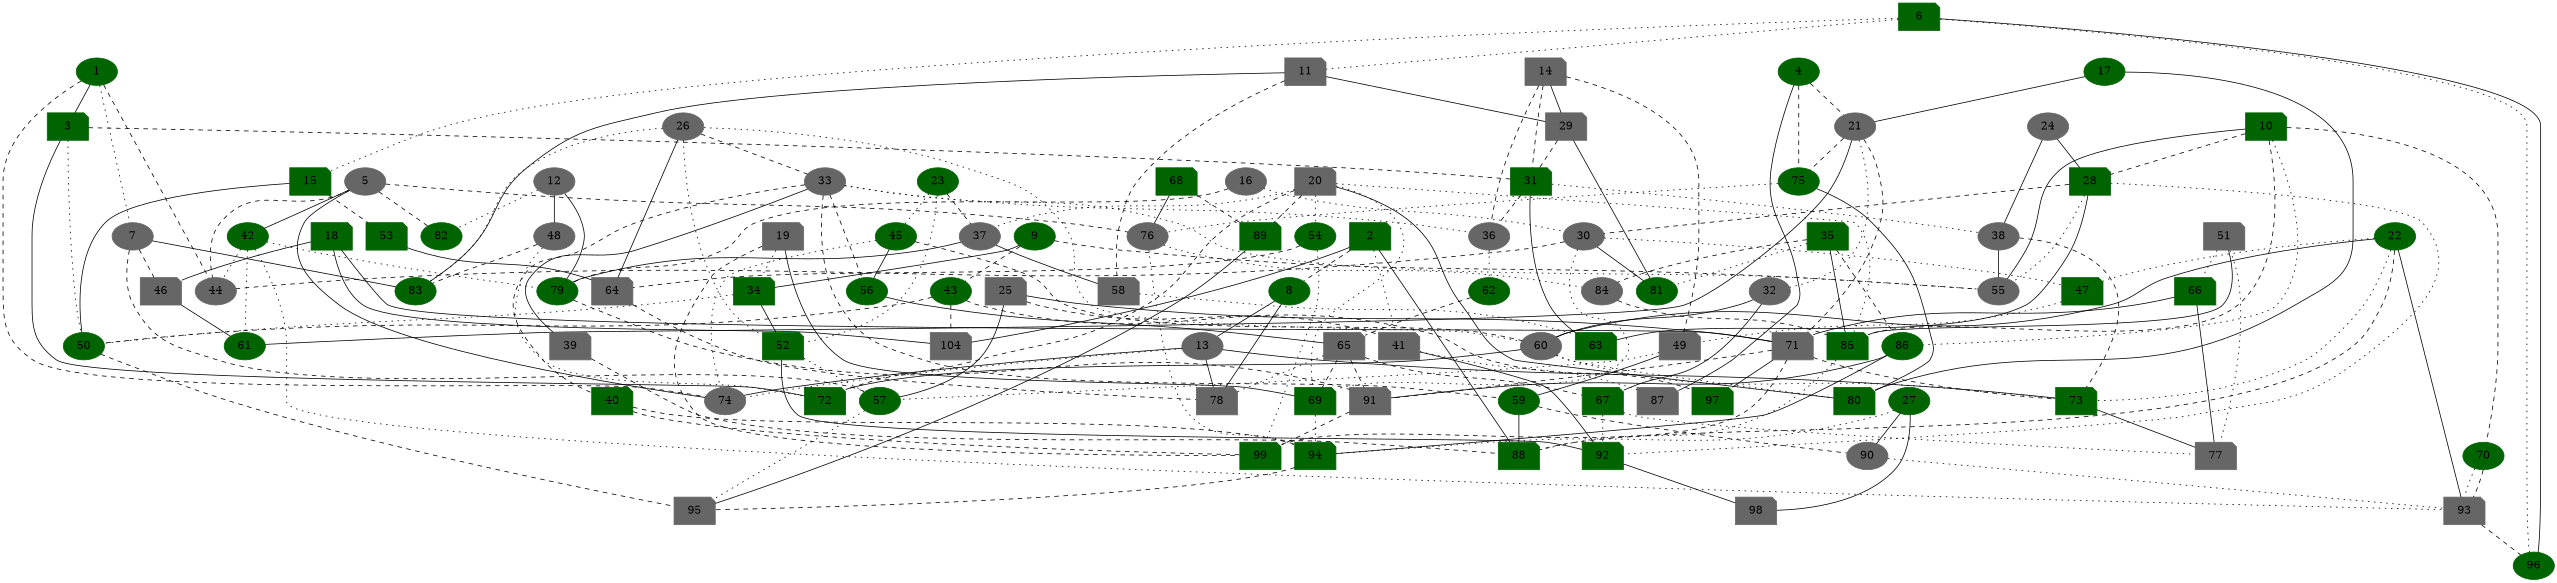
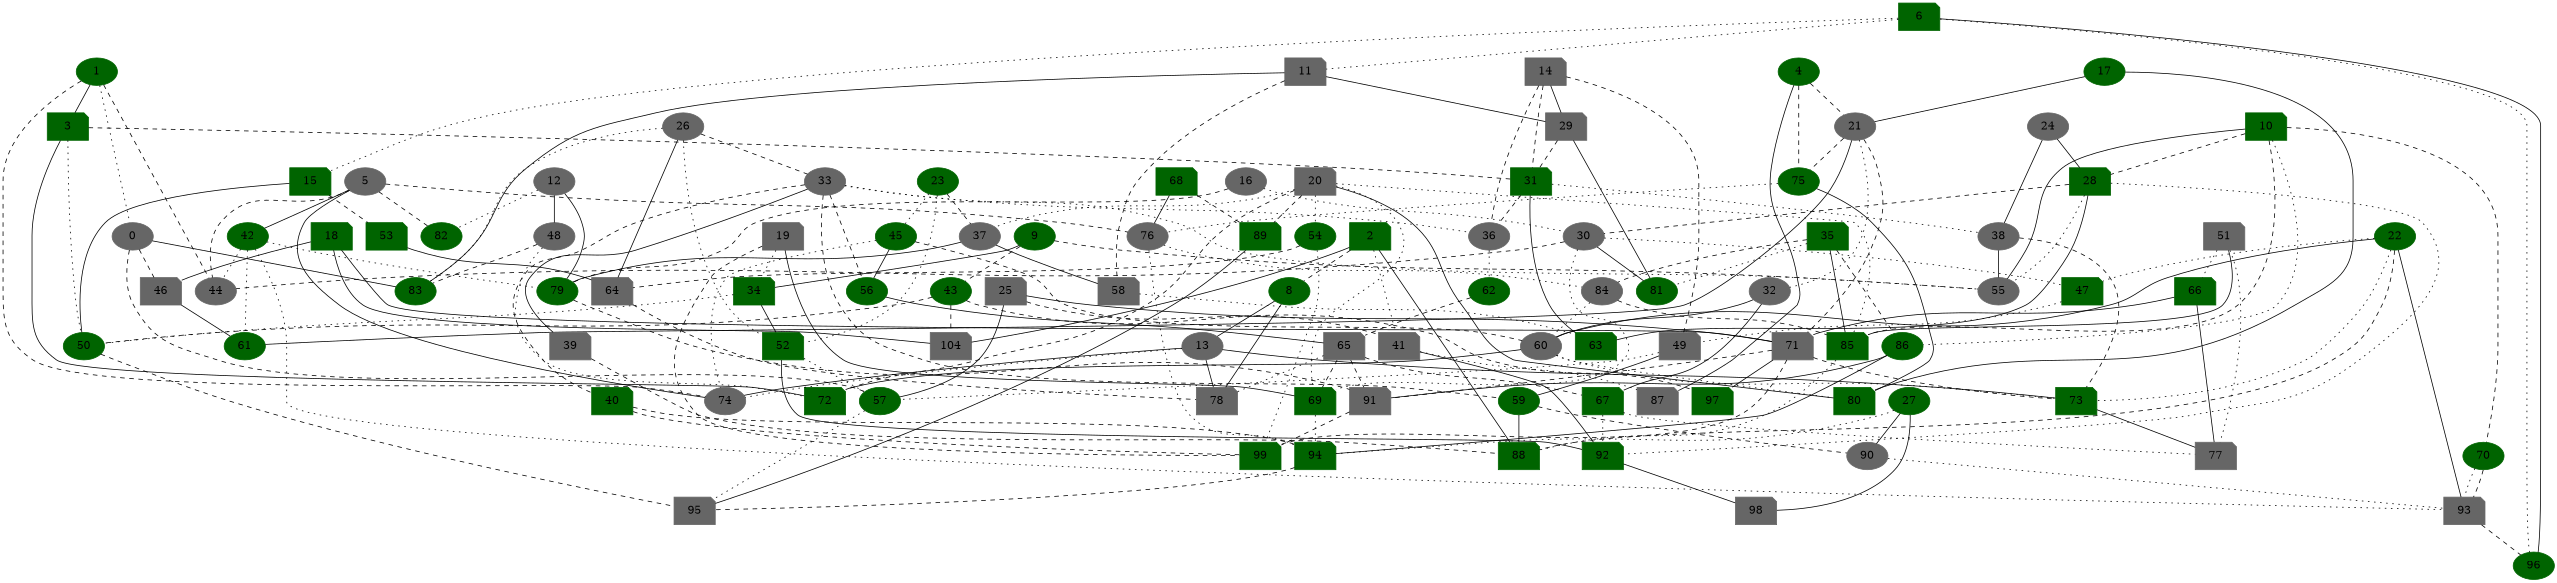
node "7": label "7" -> "0"
edge "26" -- "60": now "84" -- "60"
